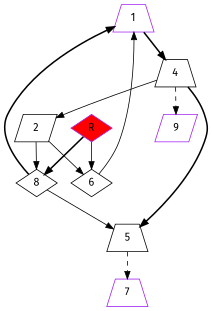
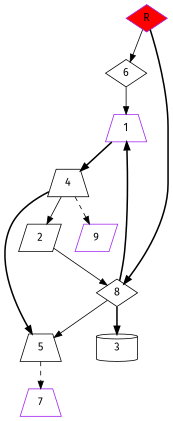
edge "2" -> "6": removed
node "3": added
